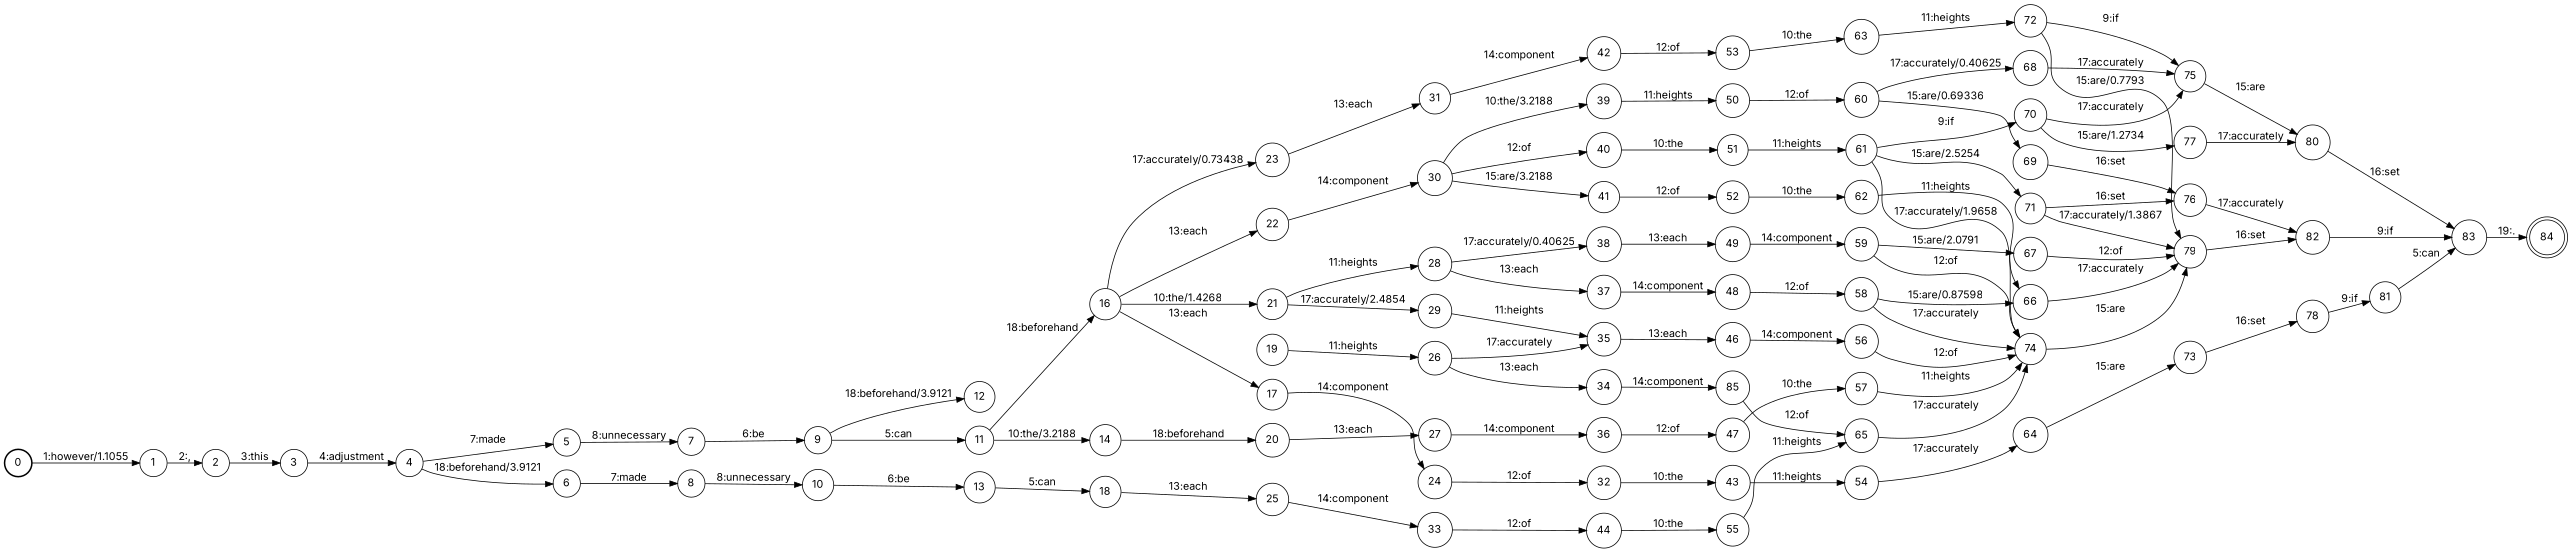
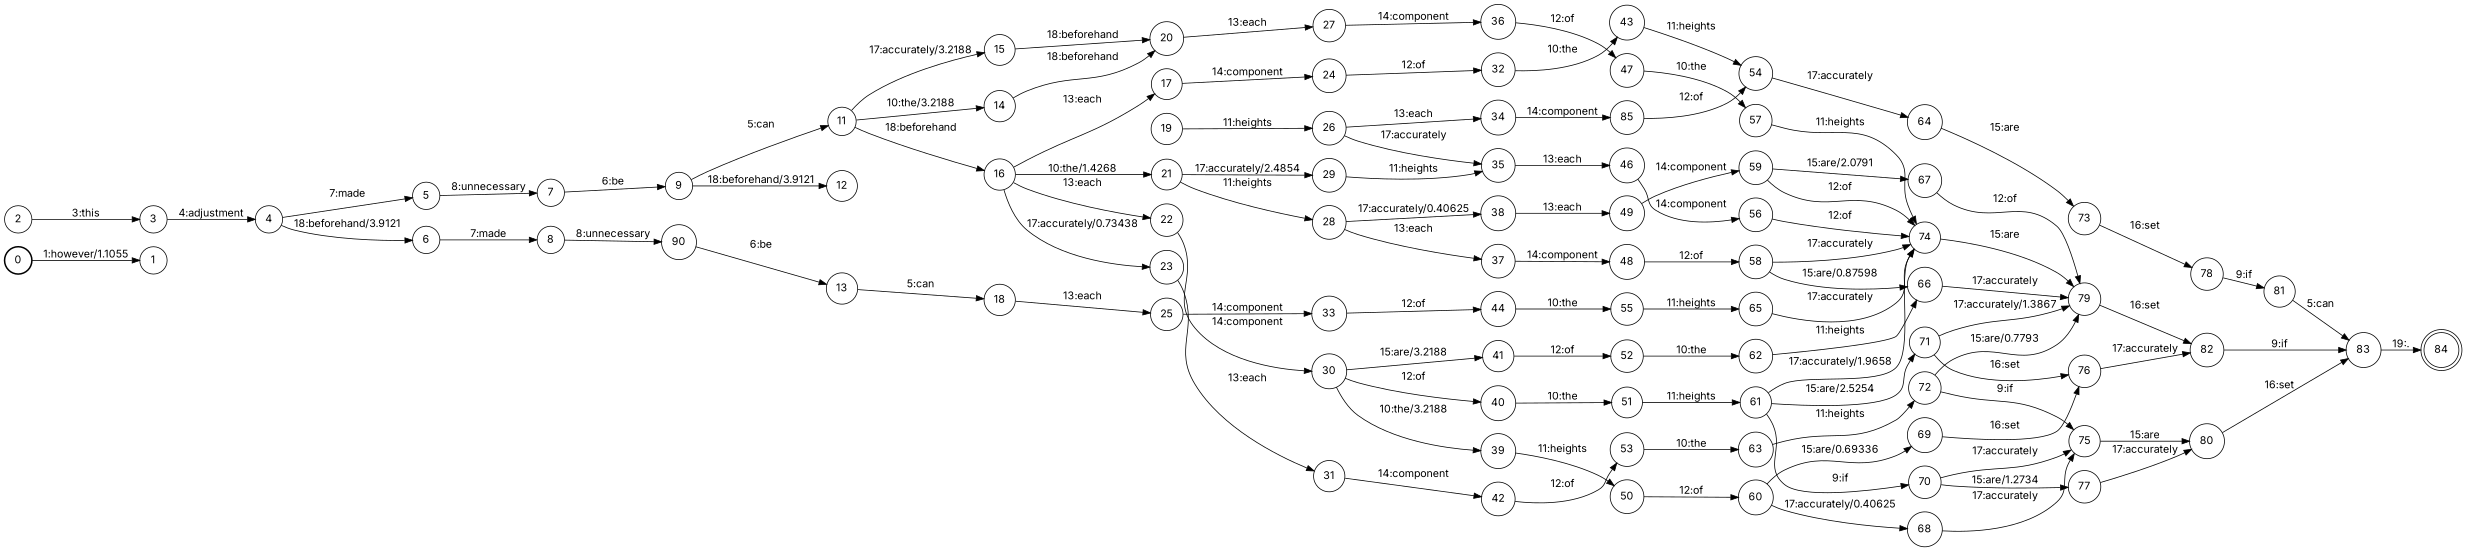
node "15": added
edge "85" -> "65": now "85" -> "54"
edge "1" -> "2": removed, label "2:,"
node "10": label "10" -> "90"
